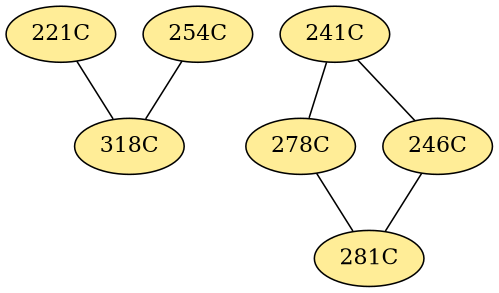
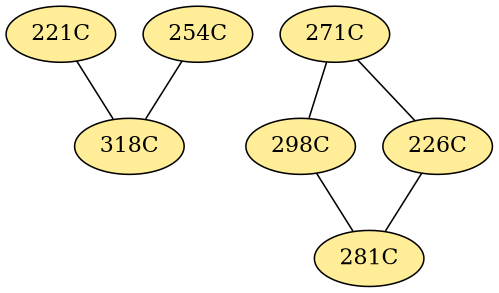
node "241C": label "241C" -> "271C"
node "278C": label "278C" -> "298C"
node "246C": label "246C" -> "226C"
